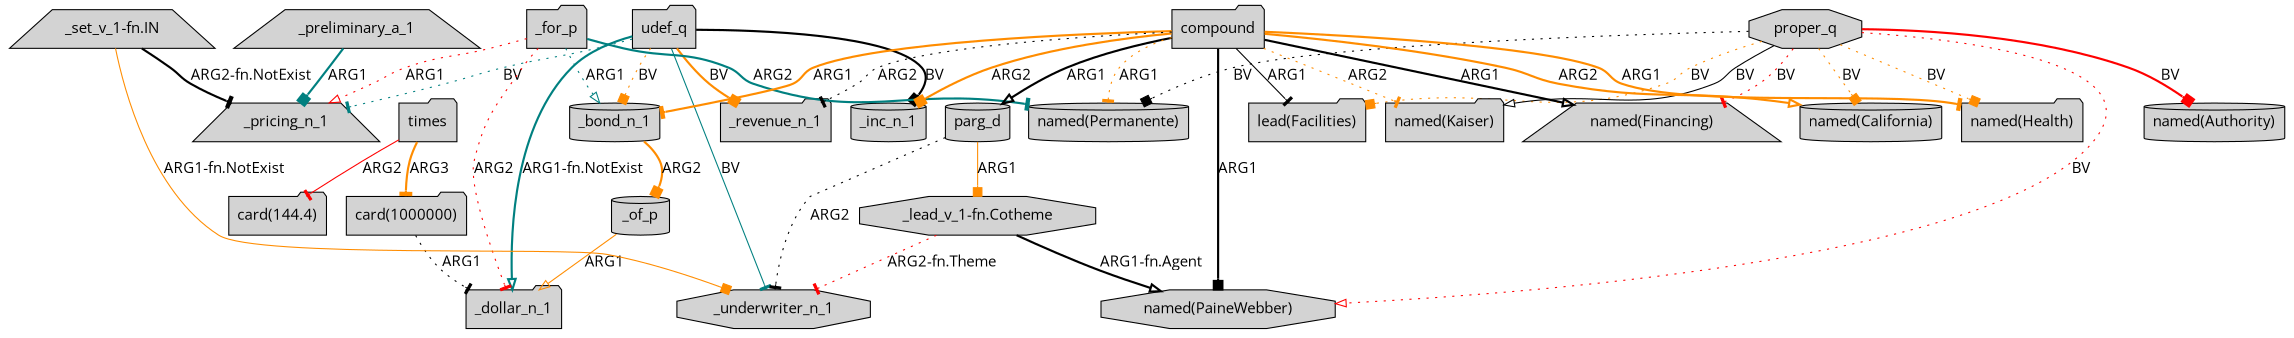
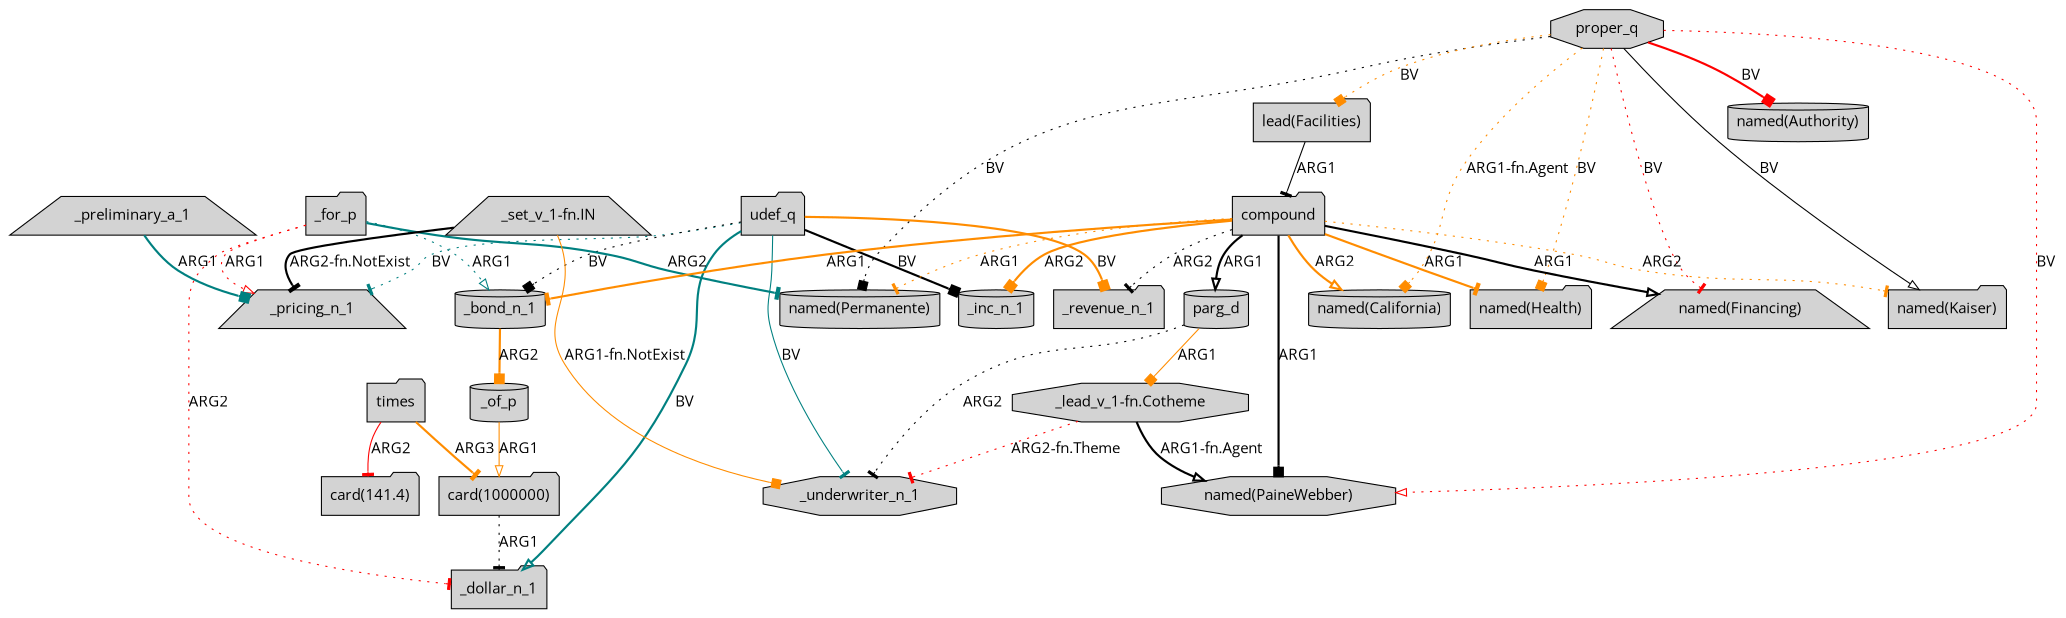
edge "udef_q" -> "_bond_n_1": color darkorange -> black
edge "compound" -> "lead(Facilities)": reversed
edge "proper_q" -> "named(California)": label "BV" -> "ARG1-fn.Agent"
edge "udef_q" -> "_dollar_n_1": label "ARG1-fn.NotExist" -> "BV"
node "card(144.4)": label "card(144.4)" -> "card(141.4)"
edge "_of_p" -> "_dollar_n_1": now "_of_p" -> "card(1000000)"
